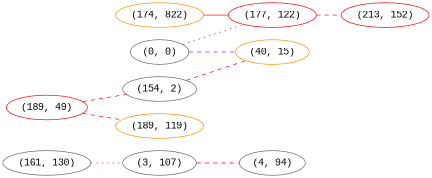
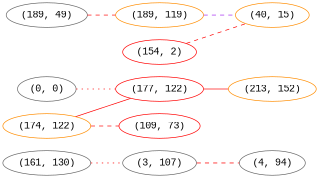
node "(174, 822)": label "(174, 822)" -> "(174, 122)"
edge "(177, 122)" -- "(213, 152)": style dashed -> solid
node "(213, 152)": color red -> darkorange
edge "(0, 0)" -- "(40, 15)": now "(189, 119)" -- "(40, 15)"
node "(154, 2)": color gray40 -> red
edge "(154, 2)" -- "(189, 49)": removed
node "(189, 49)": color red -> gray40
node "(109, 73)": added
